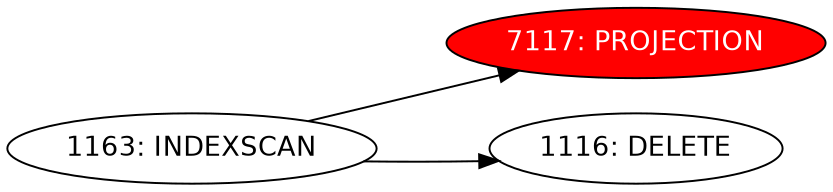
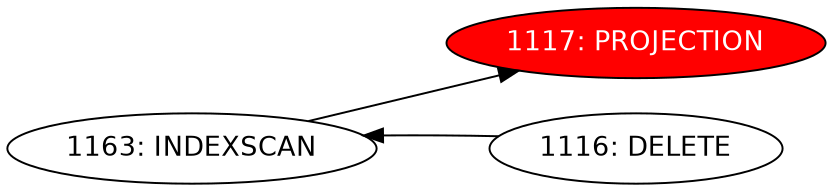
node "7117: PROJECTION": label "7117: PROJECTION" -> "1117: PROJECTION"
edge "1163: INDEXSCAN" -> "1116: DELETE": reversed
